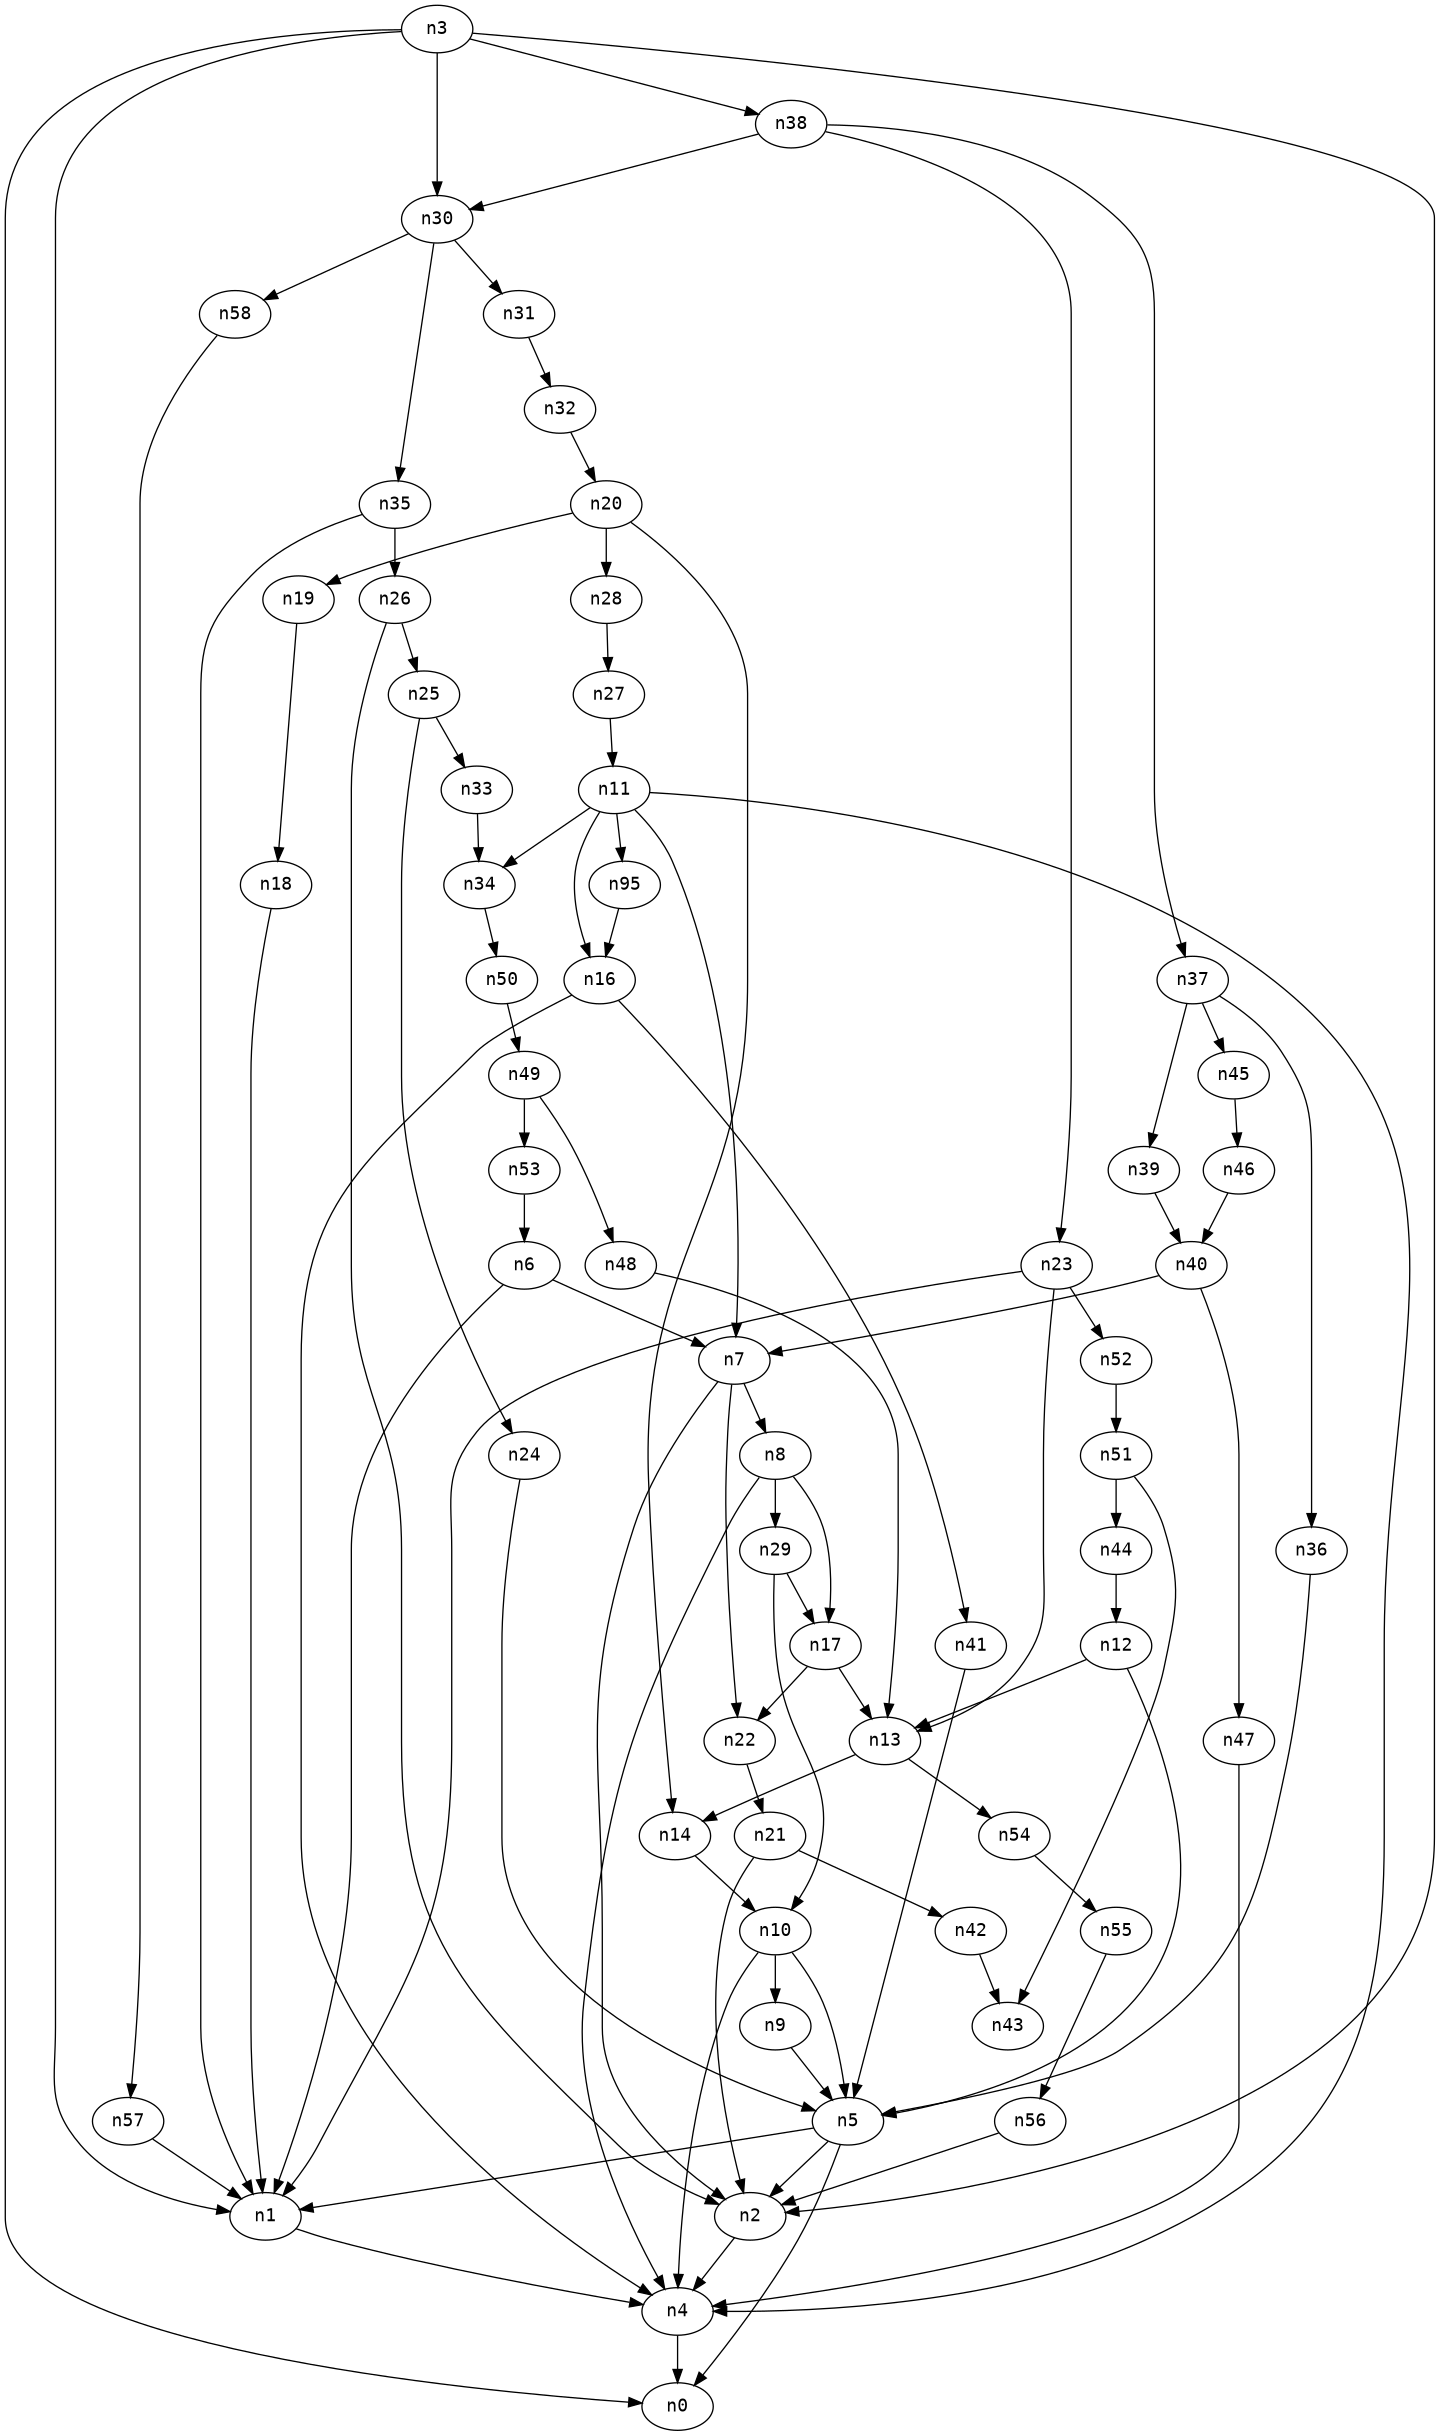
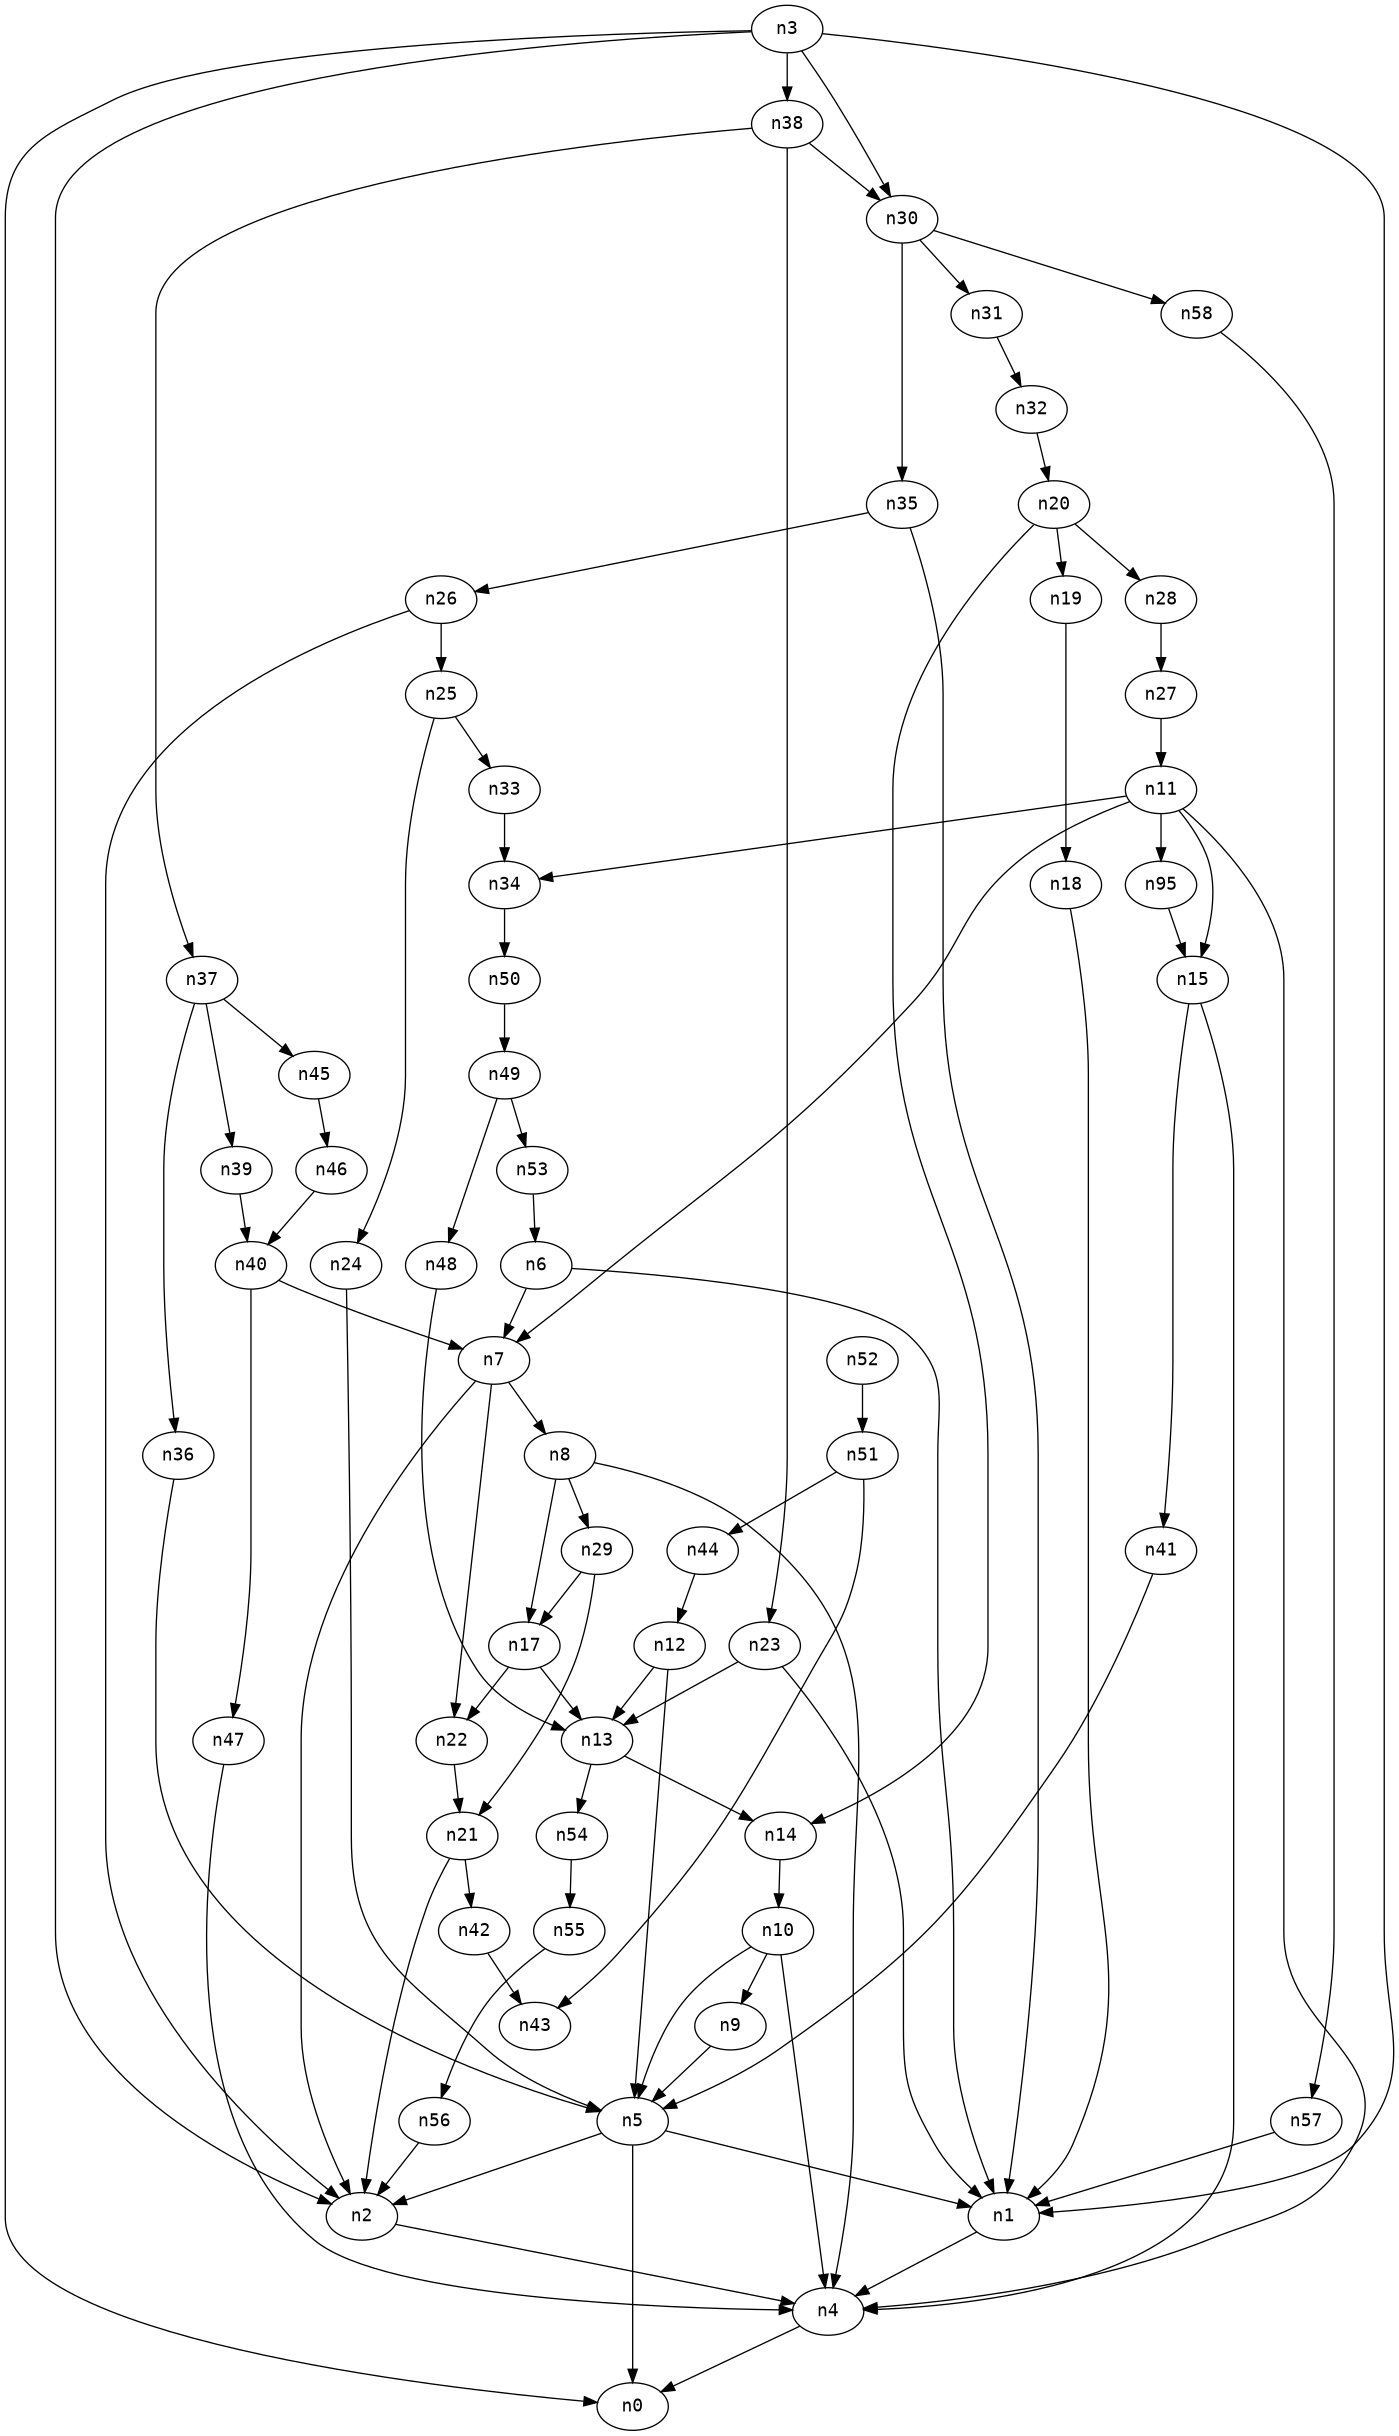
node "n16": label "n16" -> "n15"
edge "n23" -> "n52": removed
edge "n29" -> "n10": now "n29" -> "n21"
